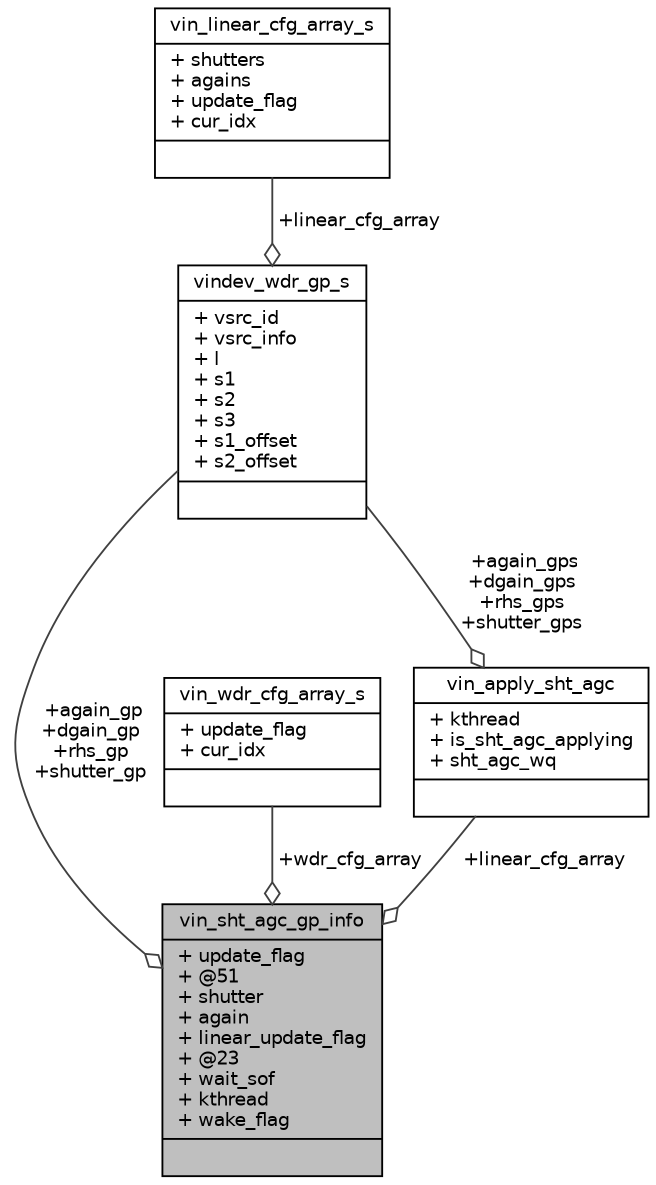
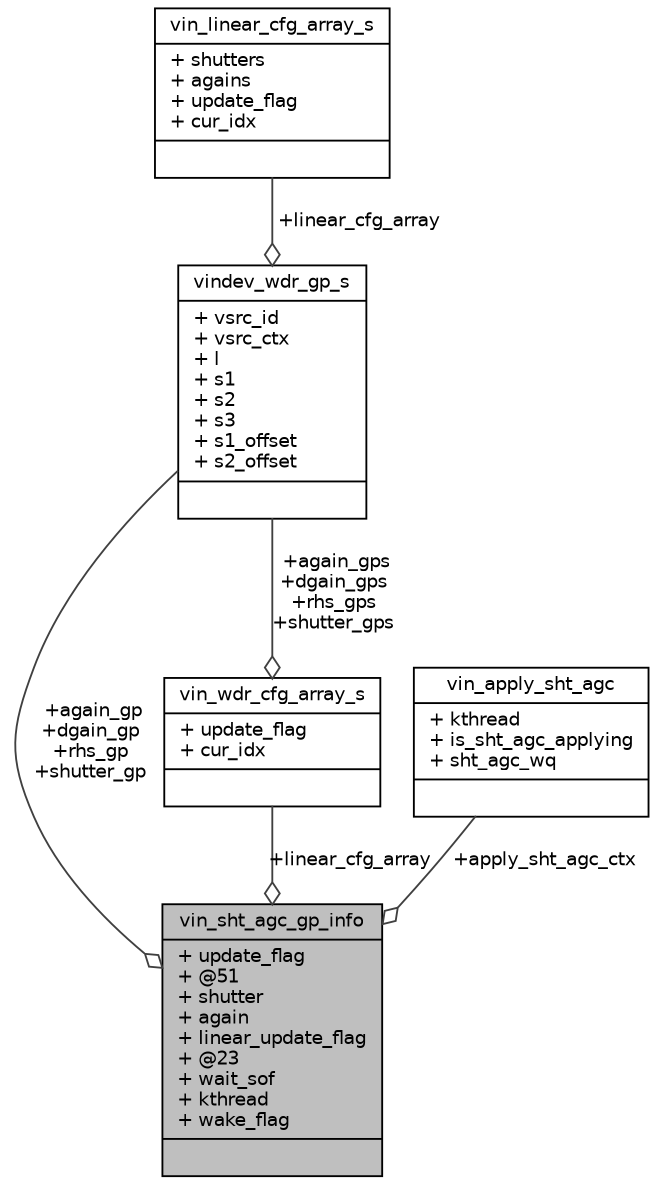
node "vindev_wdr_gp_s": text "+ vsrc_info" -> "+ vsrc_ctx"
edge "vindev_wdr_gp_s" -> "vin_apply_sht_agc": now "vindev_wdr_gp_s" -> "vin_wdr_cfg_array_s"
edge "vin_wdr_cfg_array_s" -> "vin_sht_agc_gp_info": label " +wdr_cfg_array" -> " +linear_cfg_array"
edge "vin_apply_sht_agc" -> "vin_sht_agc_gp_info": label " +linear_cfg_array" -> " +apply_sht_agc_ctx"
